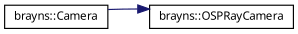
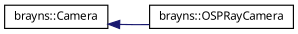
edge "brayns::Camera" -> "brayns::OSPRayCamera": reversed
